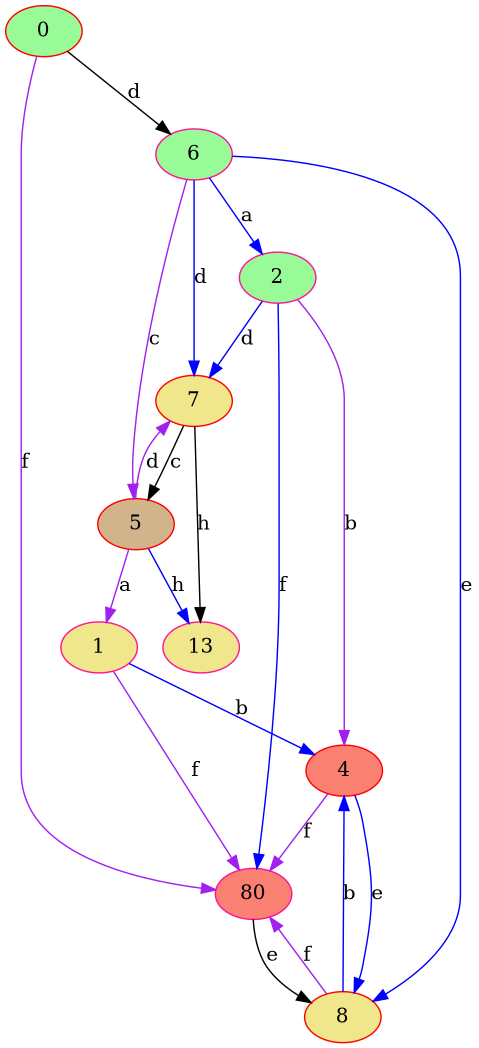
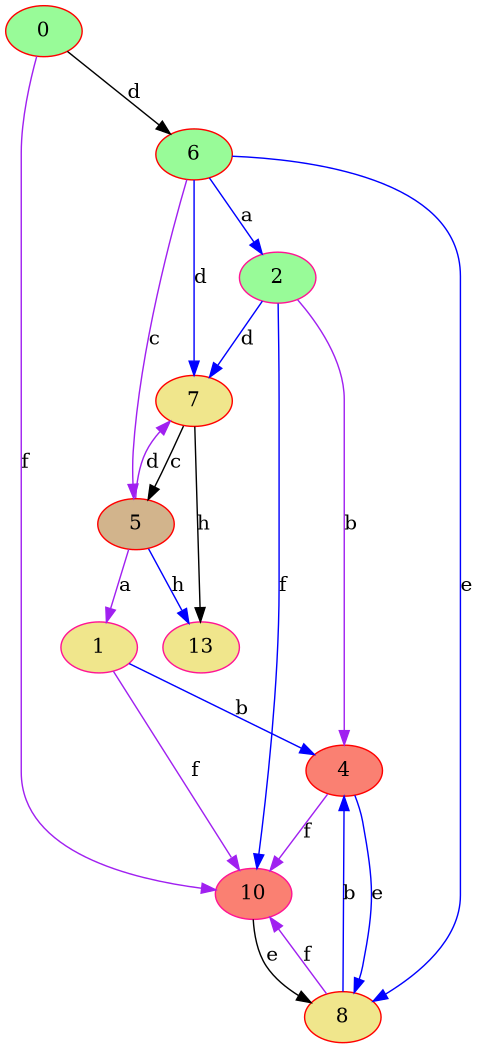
node "6": color deeppink -> red
node "80": label "80" -> "10"
